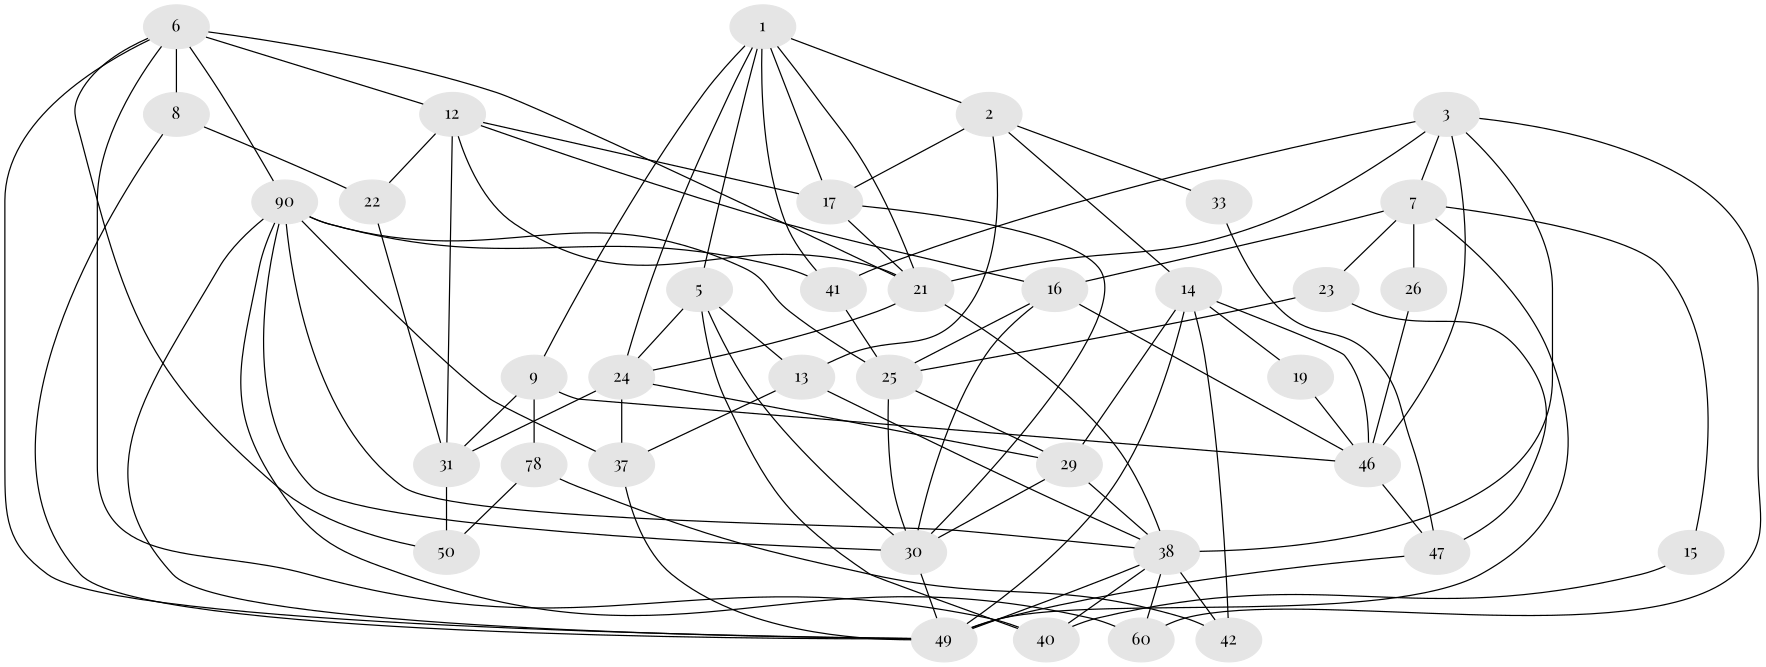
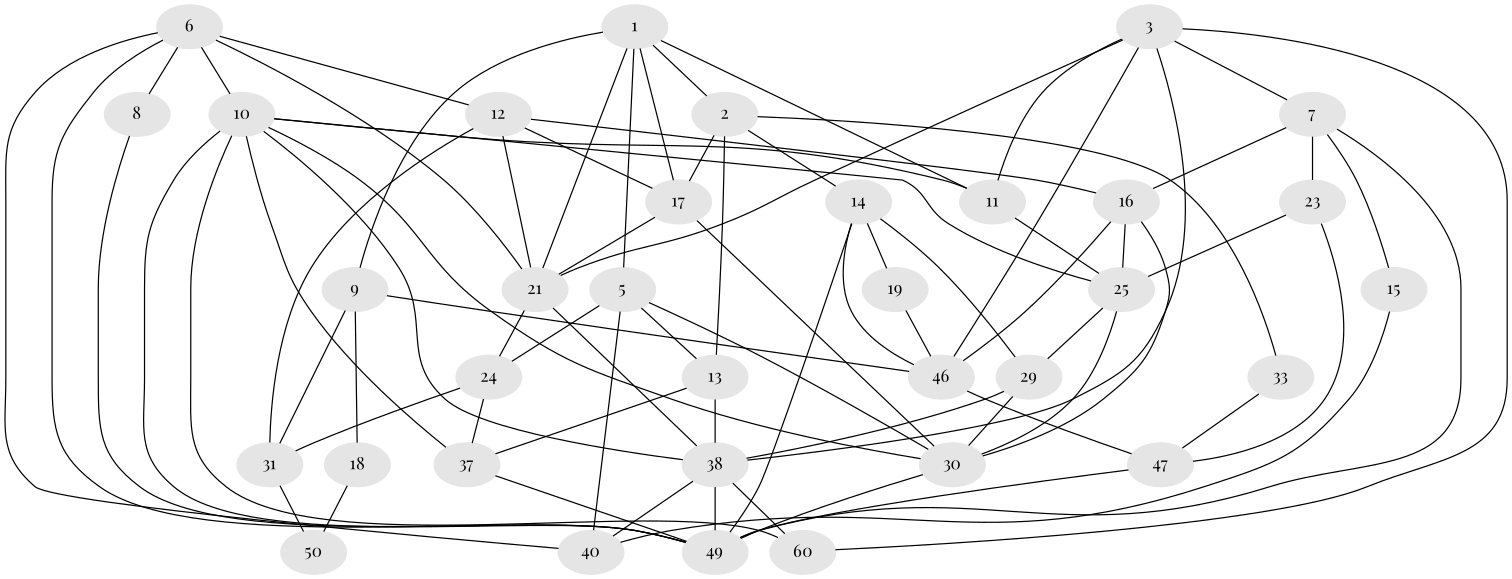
node "90": label "90" -> "10"
node "22": removed
edge "1" -- "24": removed
node "41": label "41" -> "11"
node "26": removed
edge "6" -- "50": removed
edge "24" -- "29": removed
node "78": label "78" -> "18"
node "42": removed
